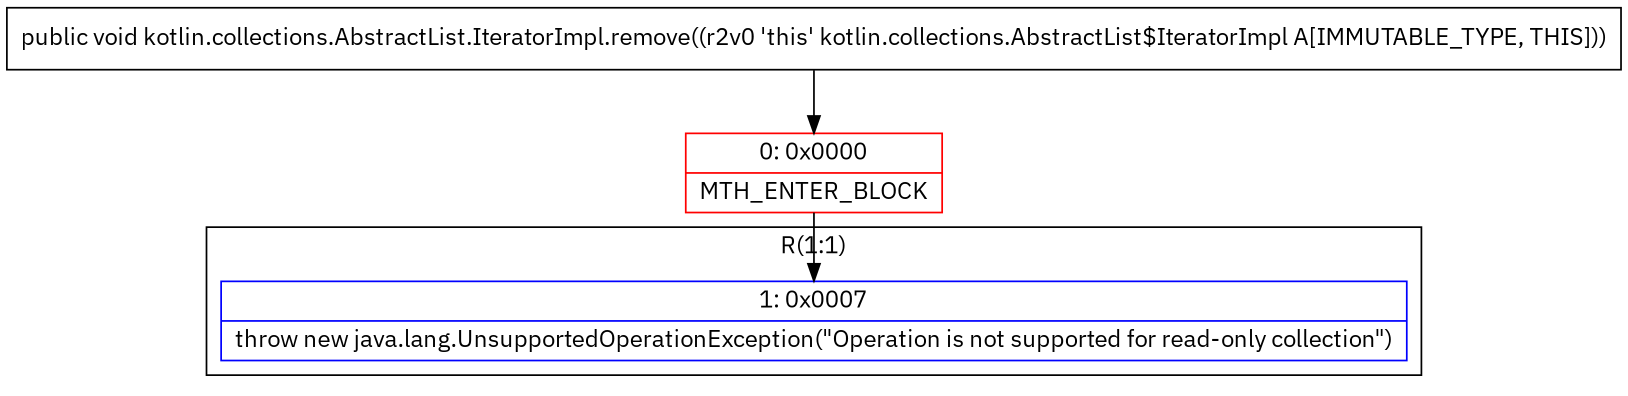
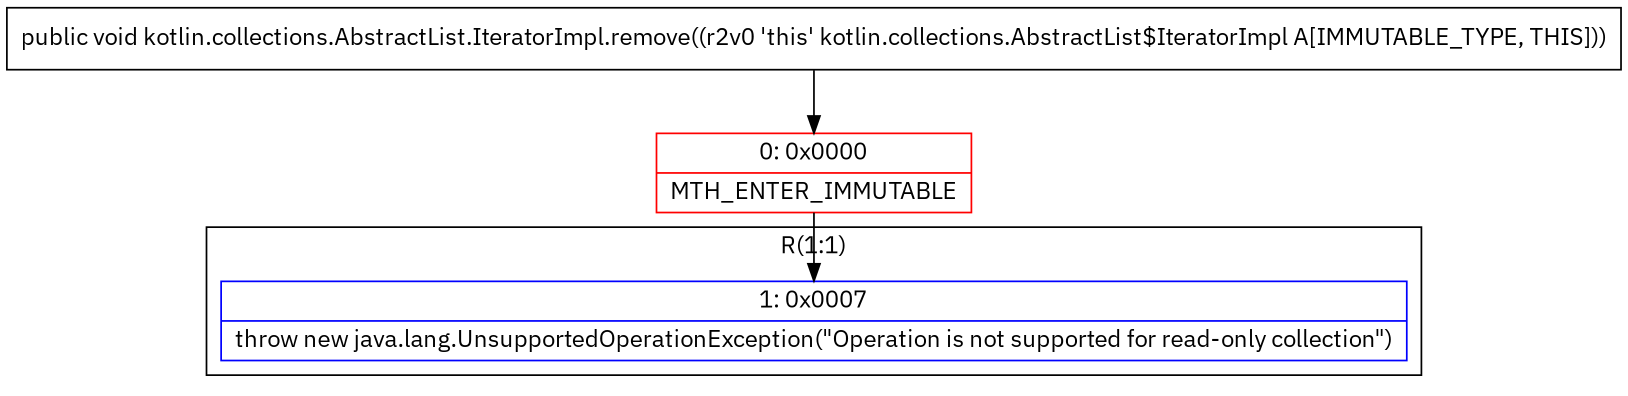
node "0: 0x0000": text "MTH_ENTER_BLOCK" -> "MTH_ENTER_IMMUTABLE"
